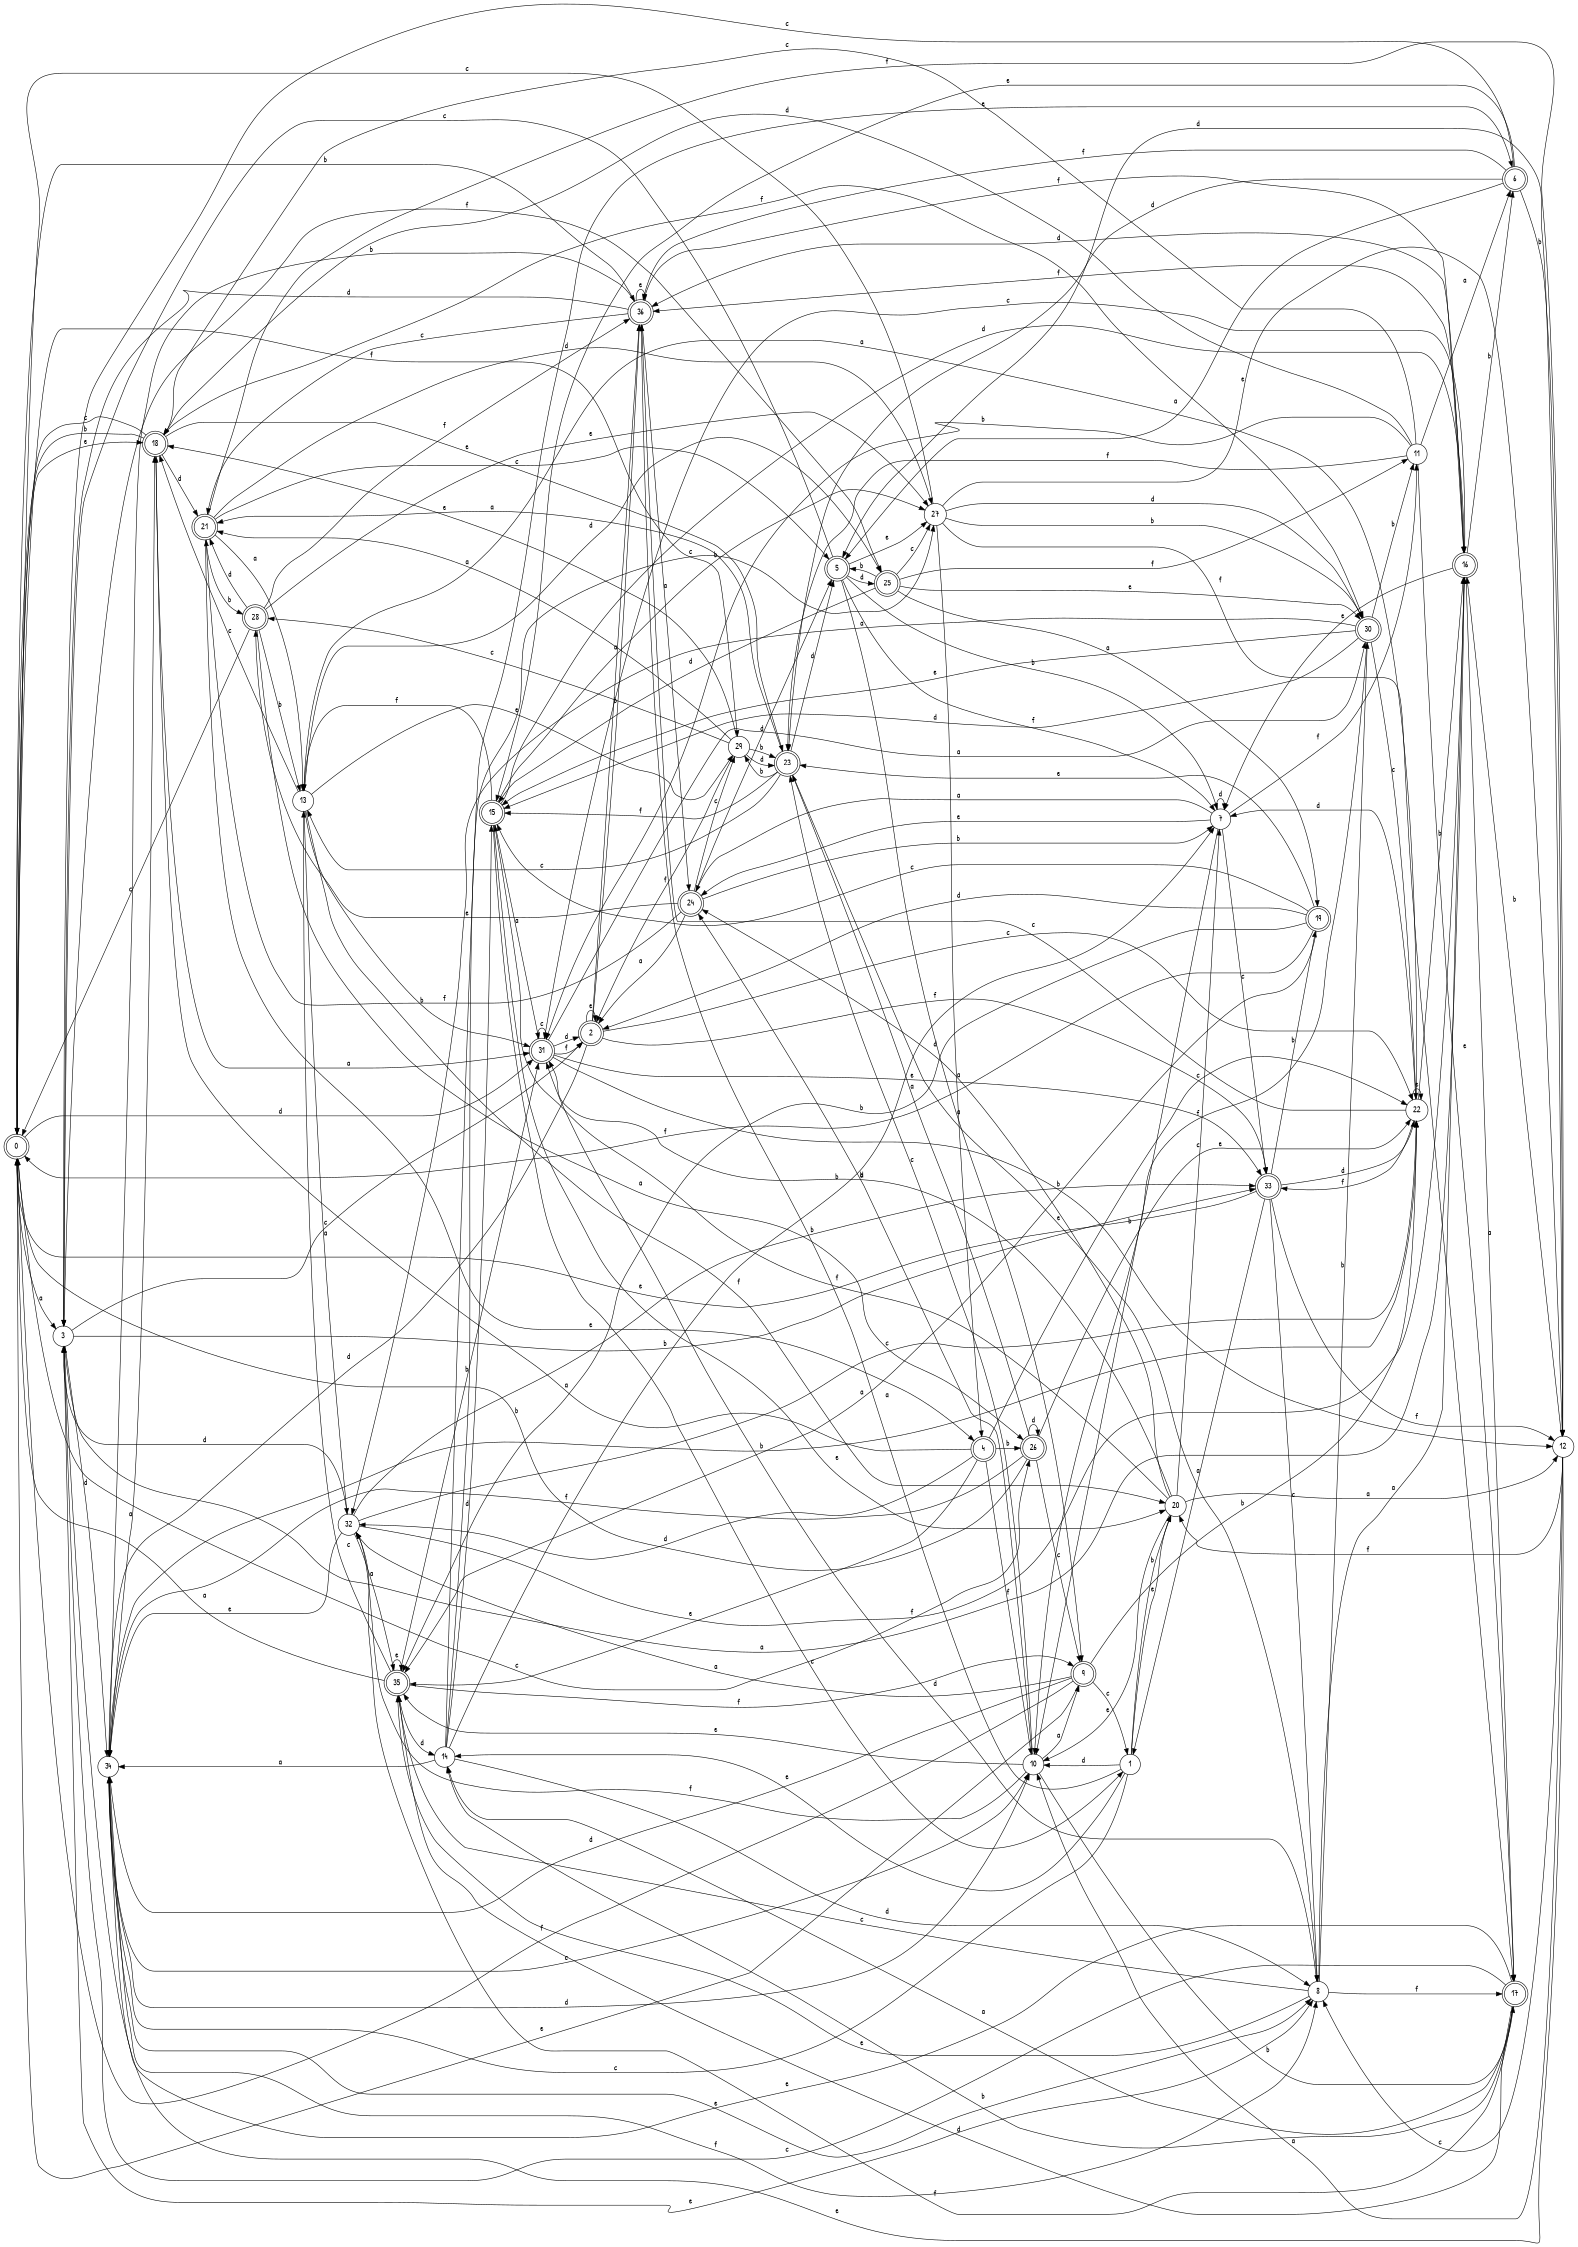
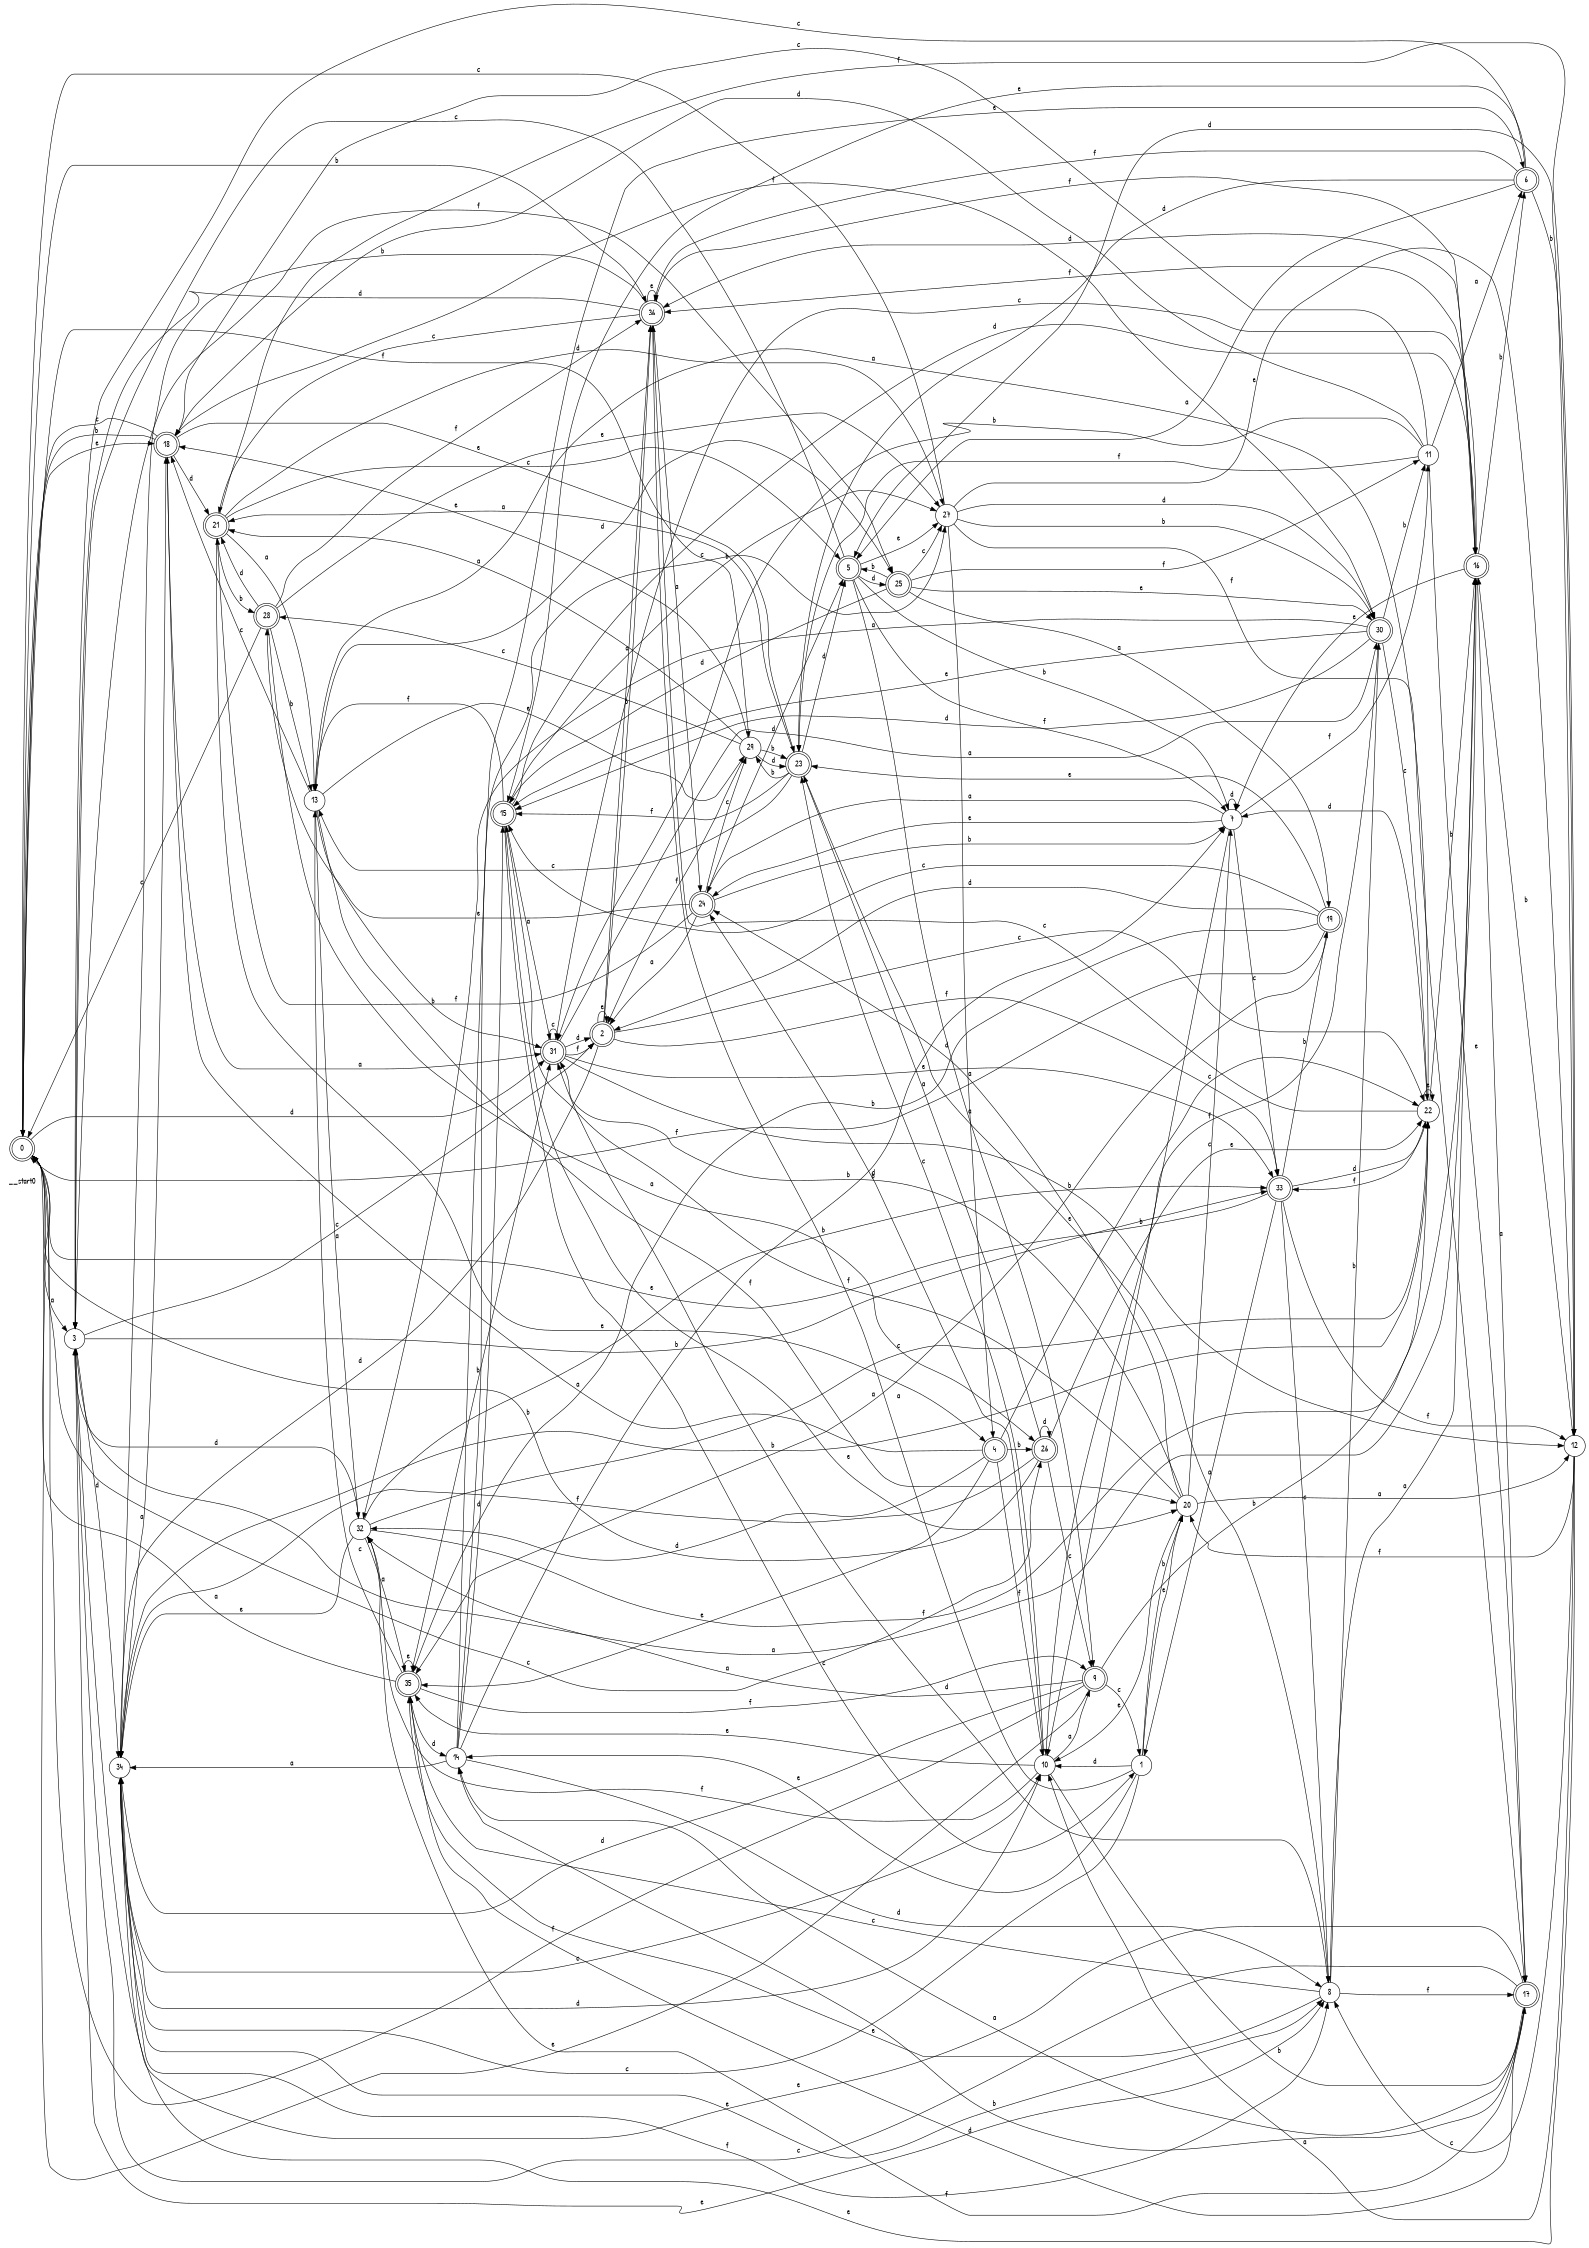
node "__start0": added
